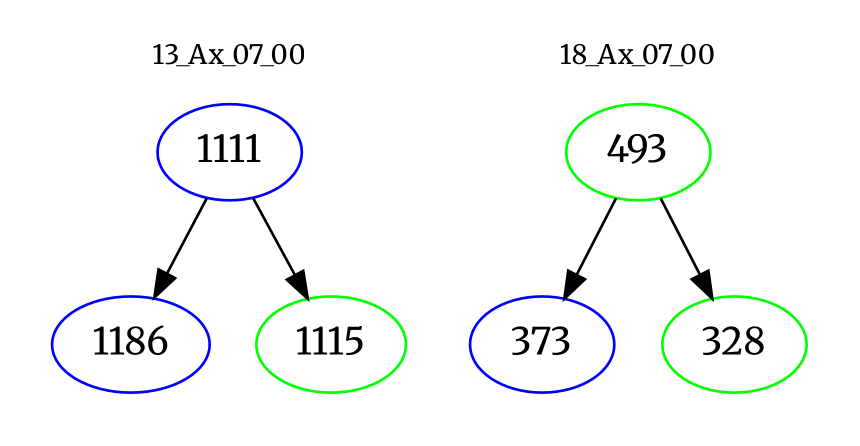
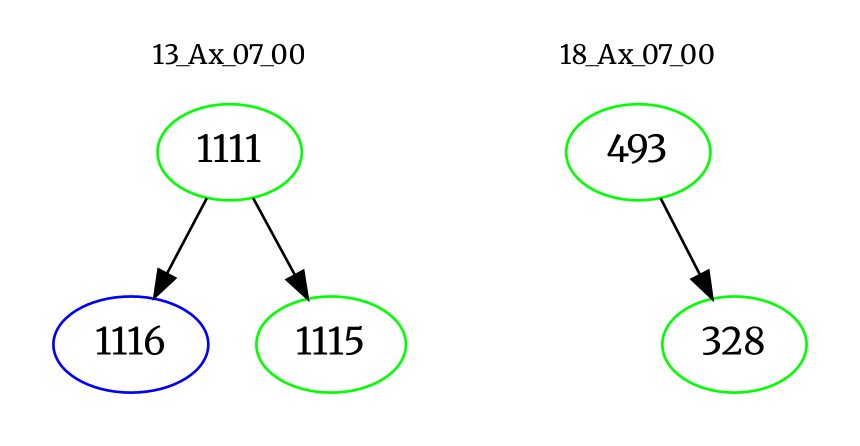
node "1111": color blue -> green
node "1186": label "1186" -> "1116"
node "373": removed
